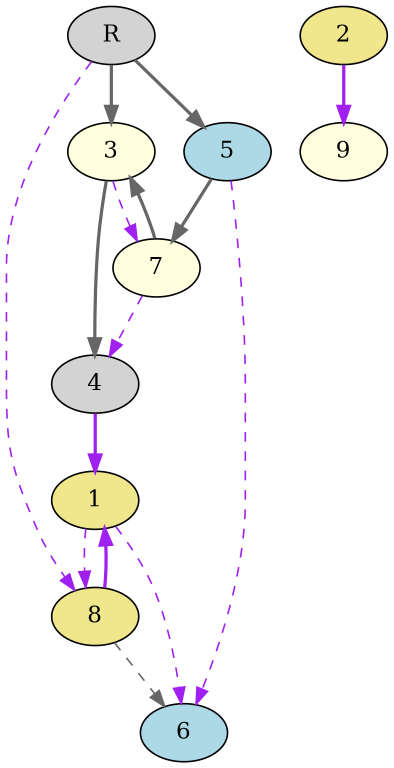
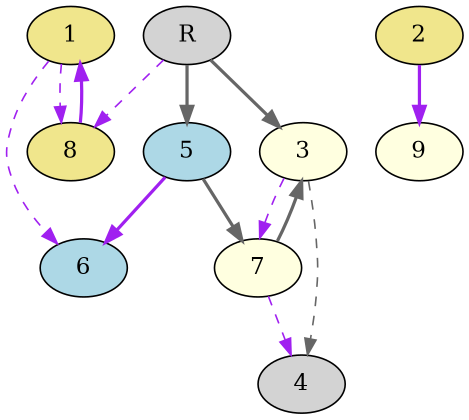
edge "3" -> "4": style bold -> dashed
edge "4" -> "1": removed
edge "5" -> "6": style dashed -> bold
edge "8" -> "6": removed
